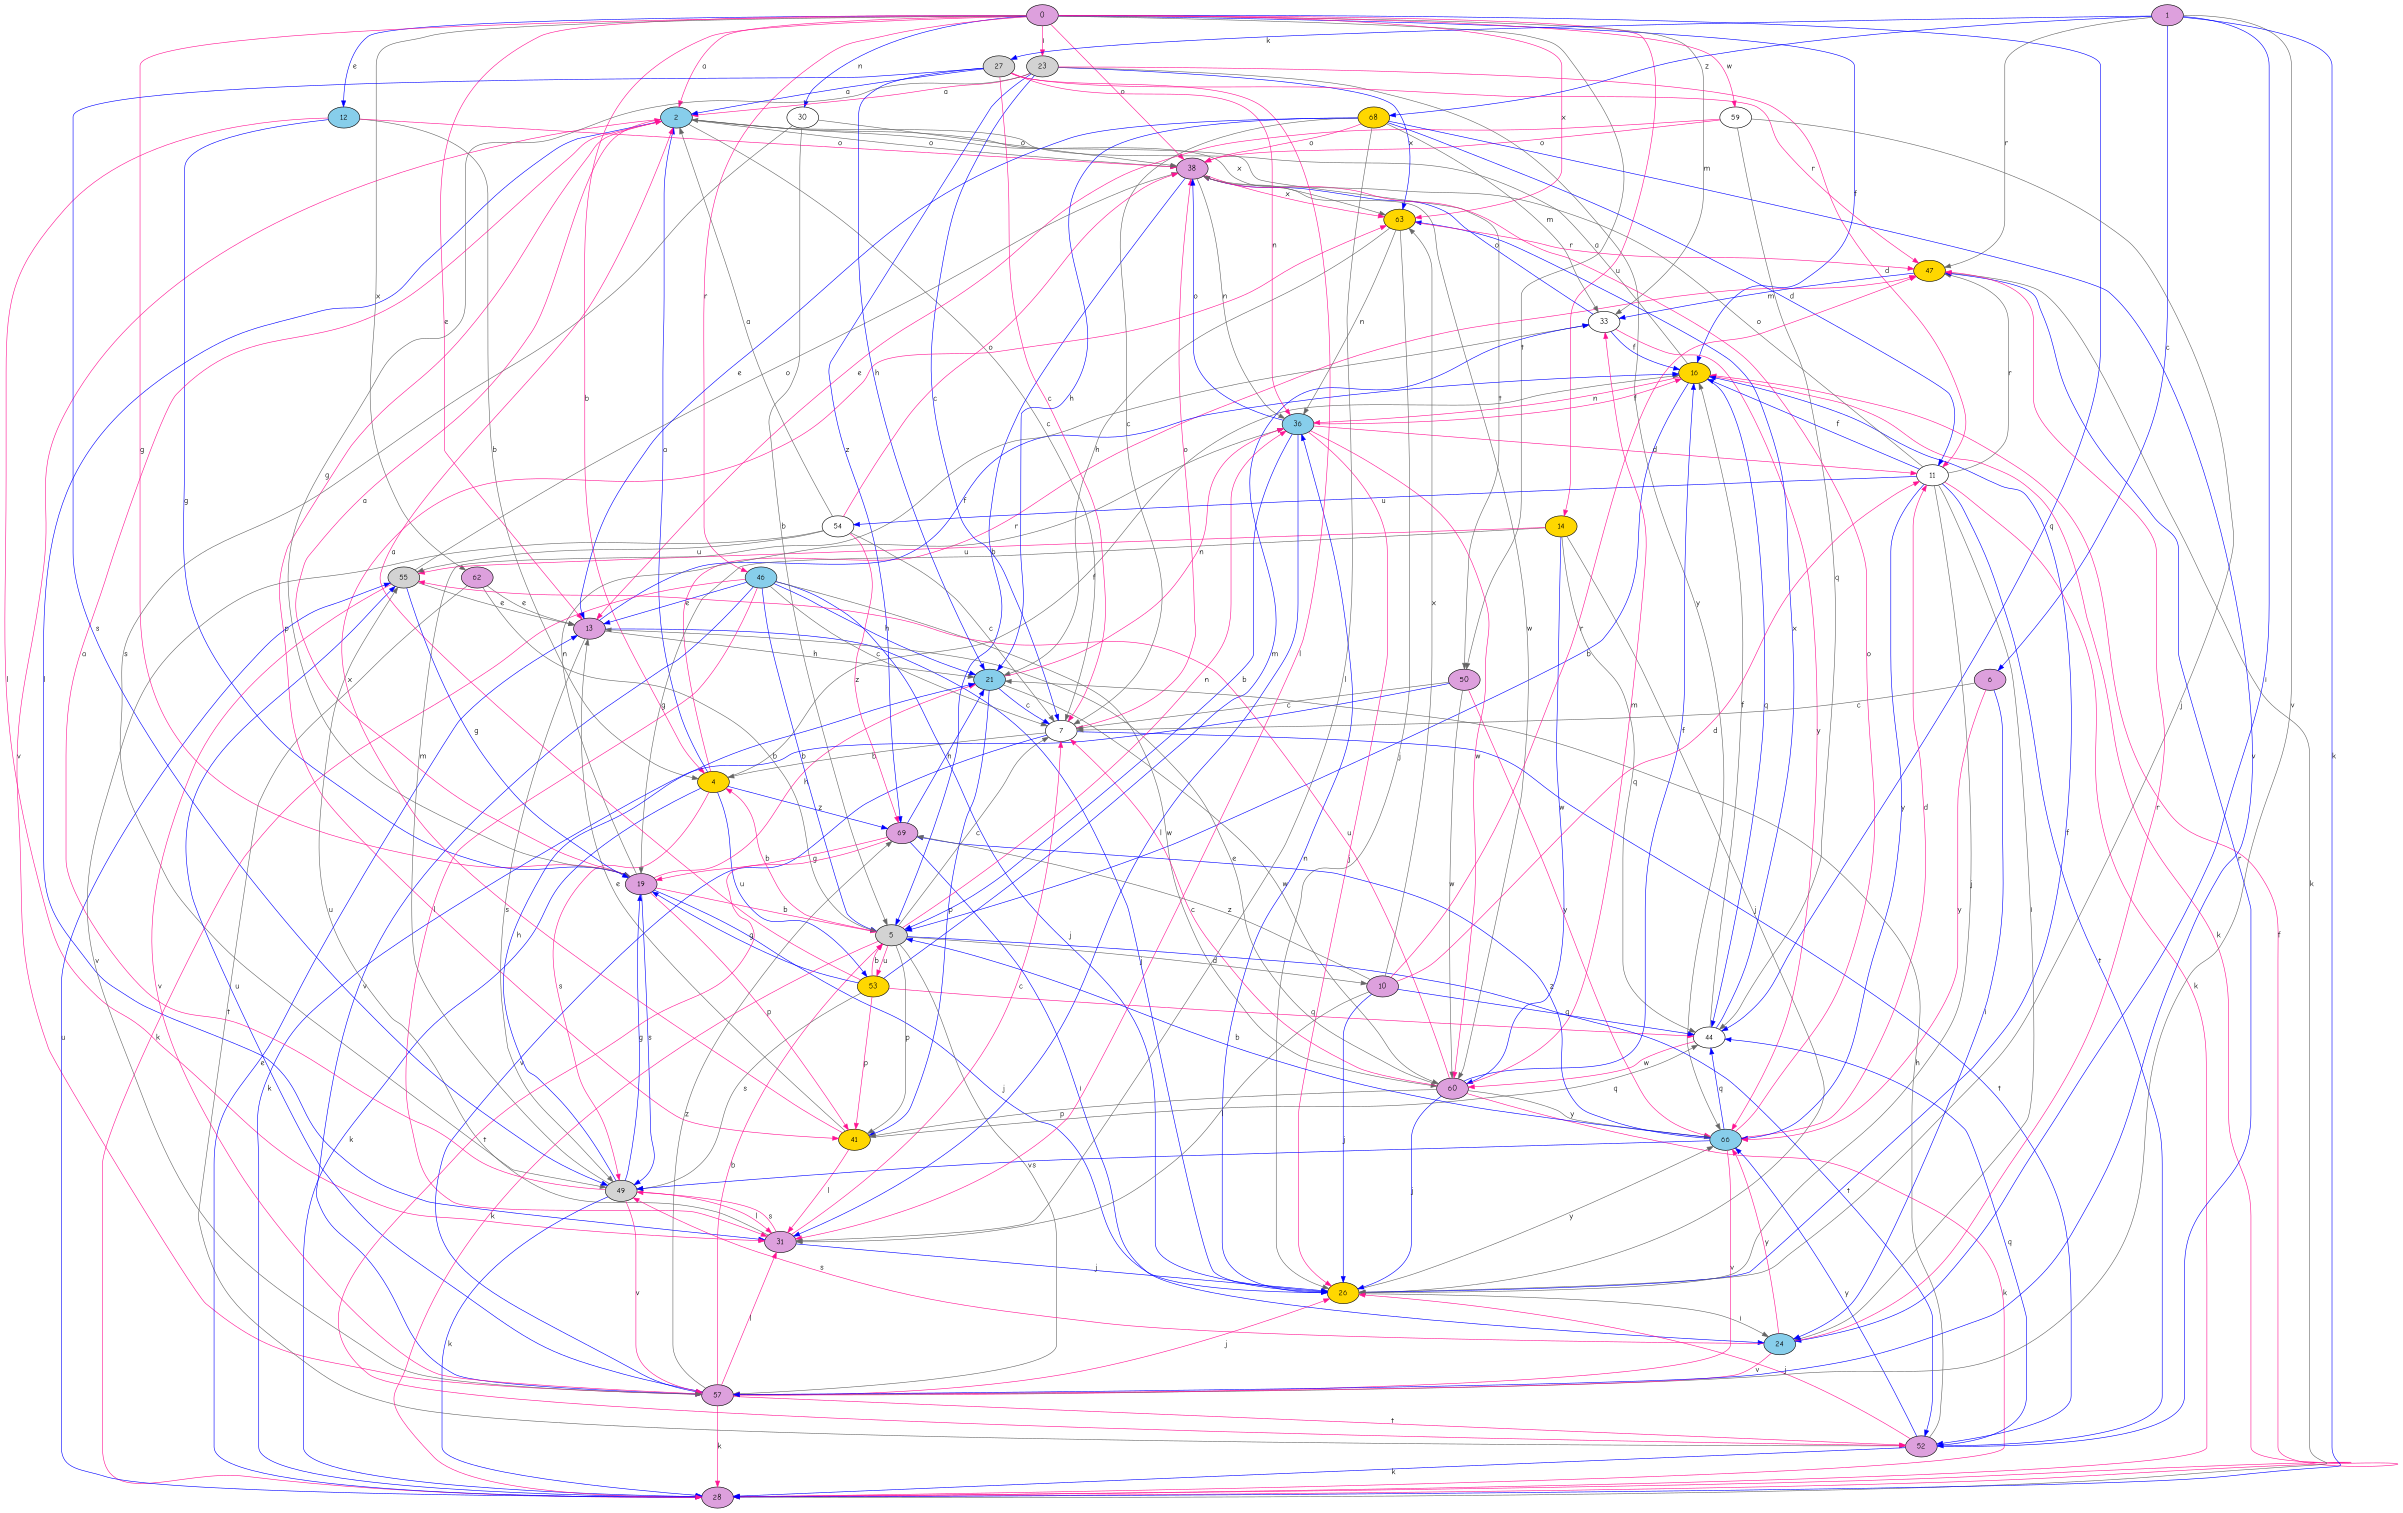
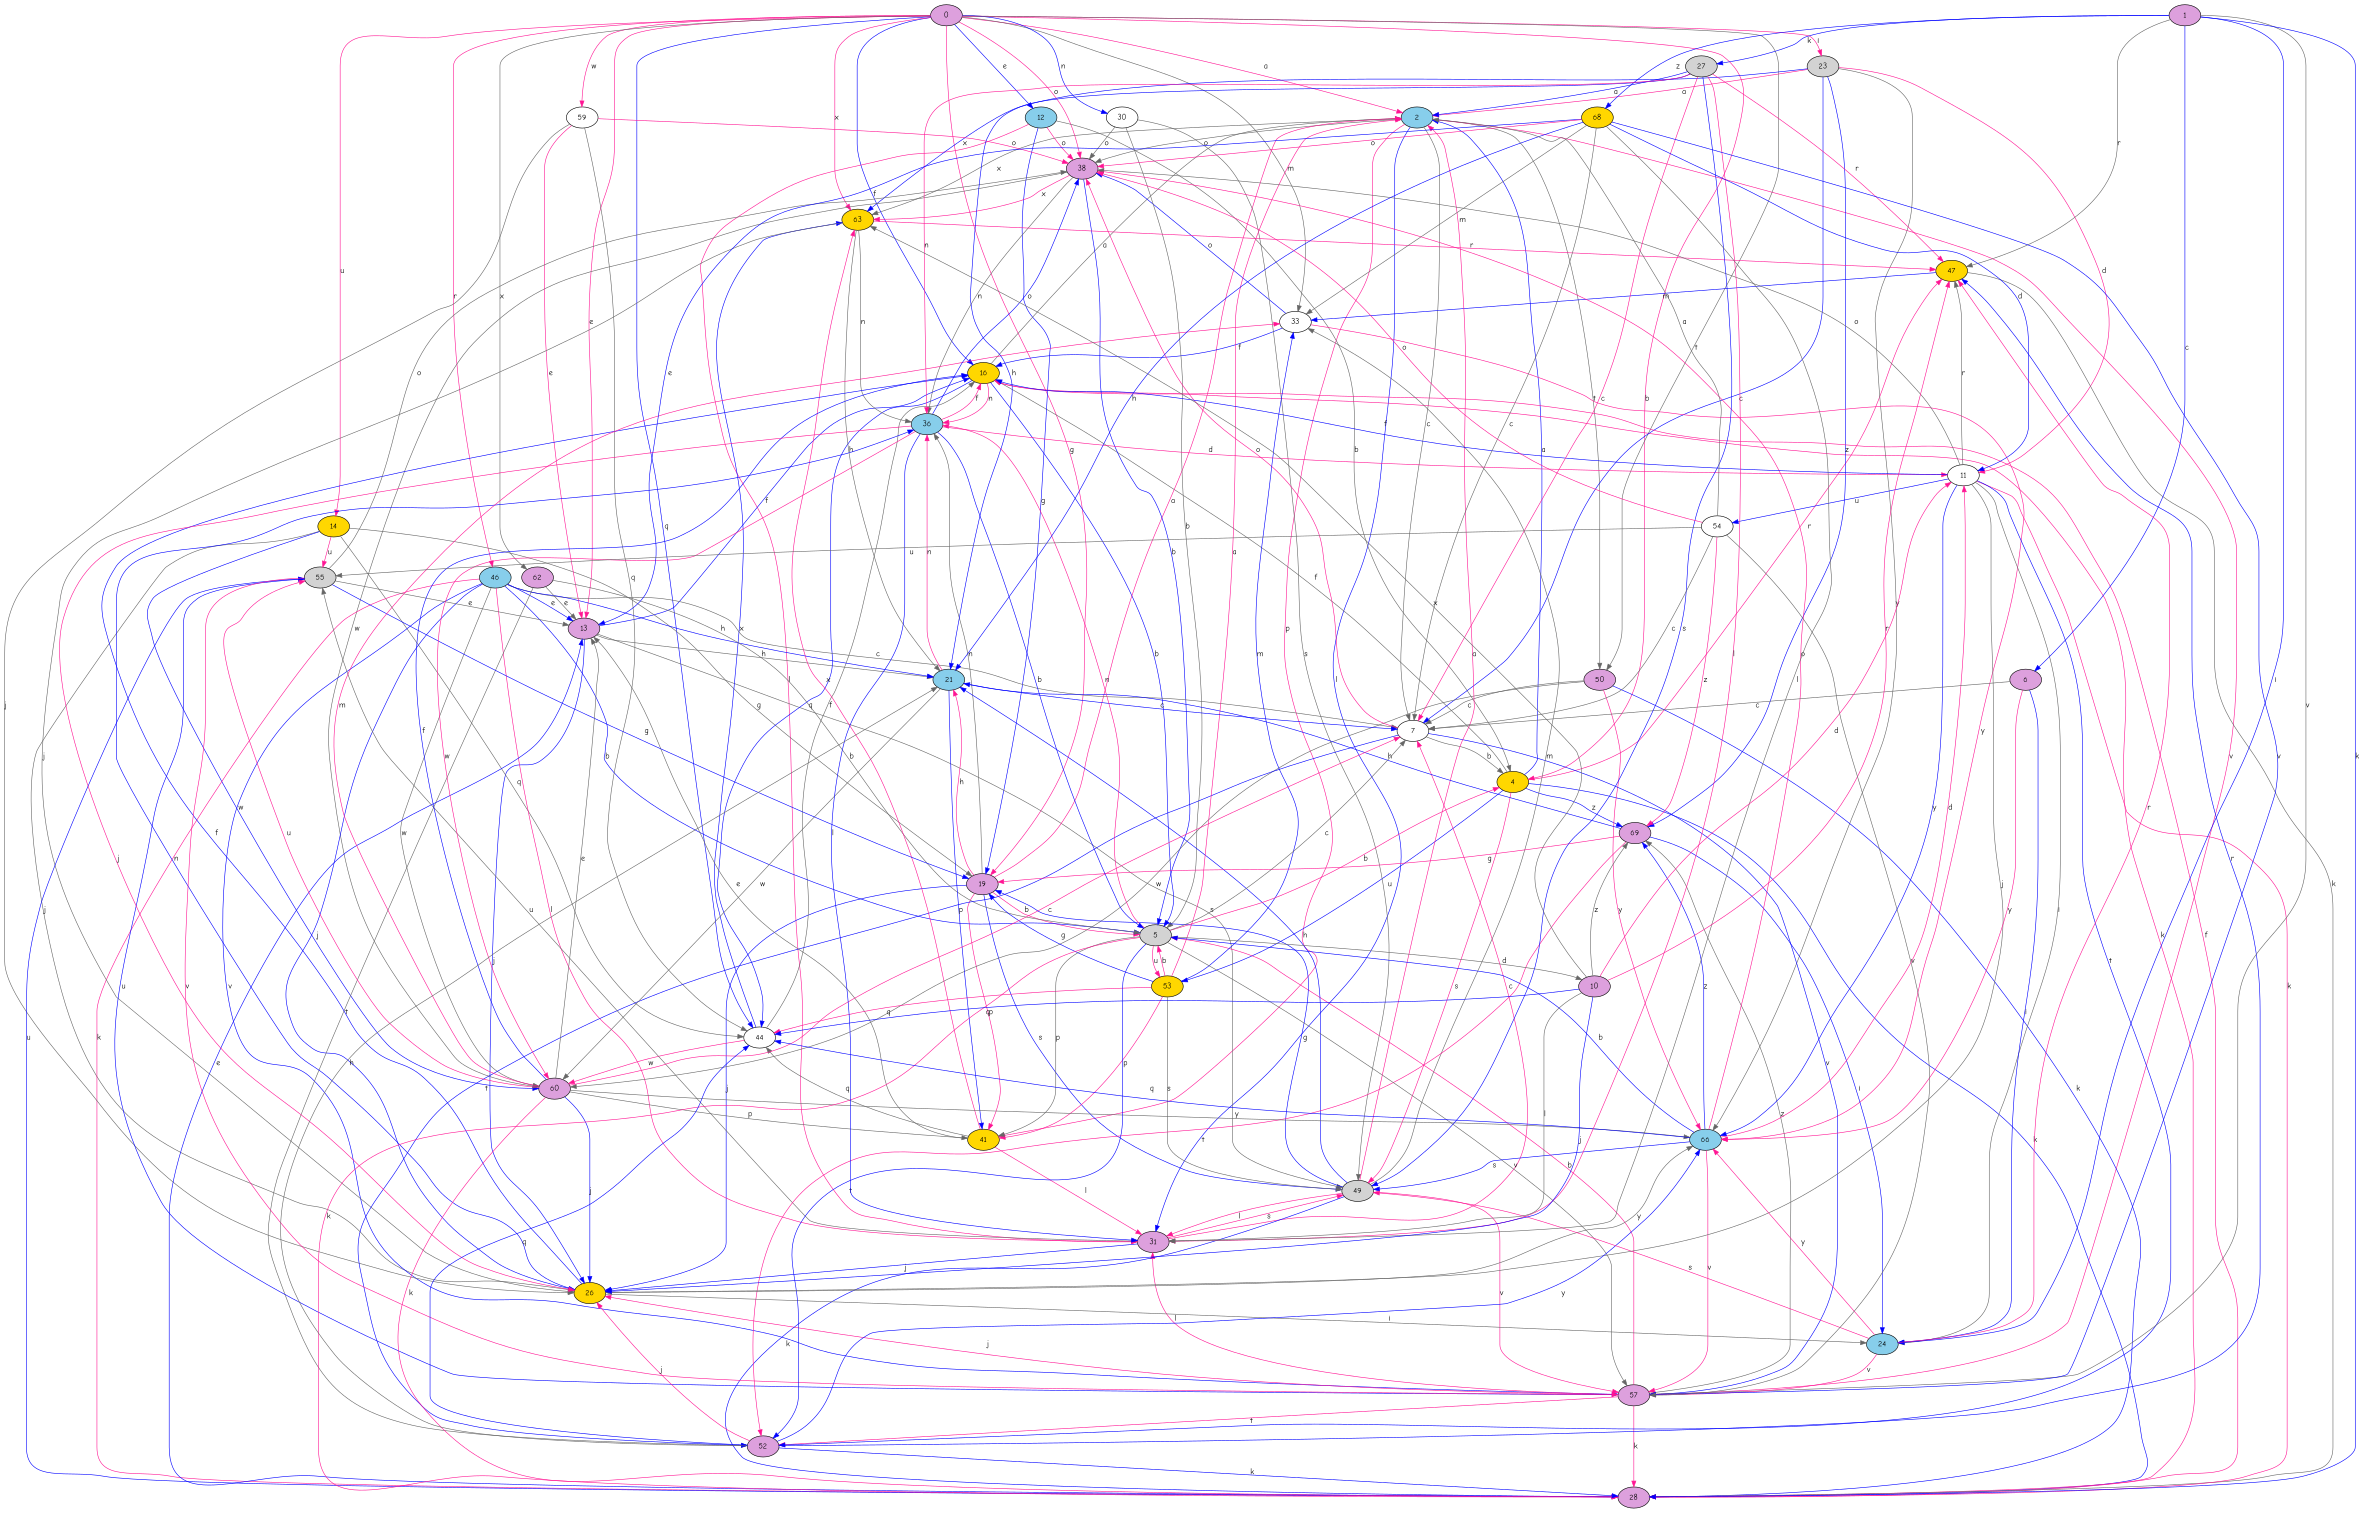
edge "23" -> "19": removed, label "g"
